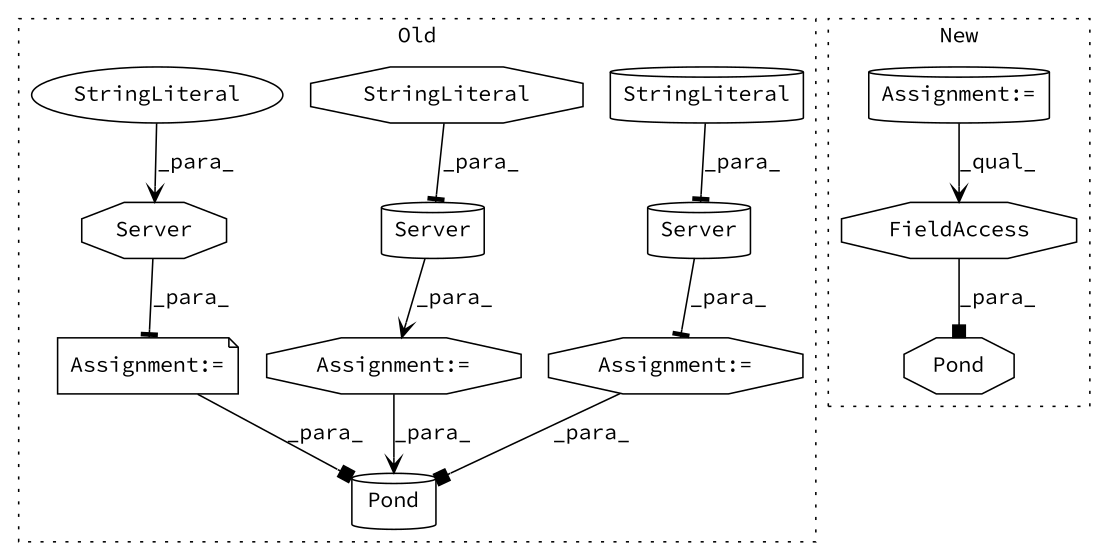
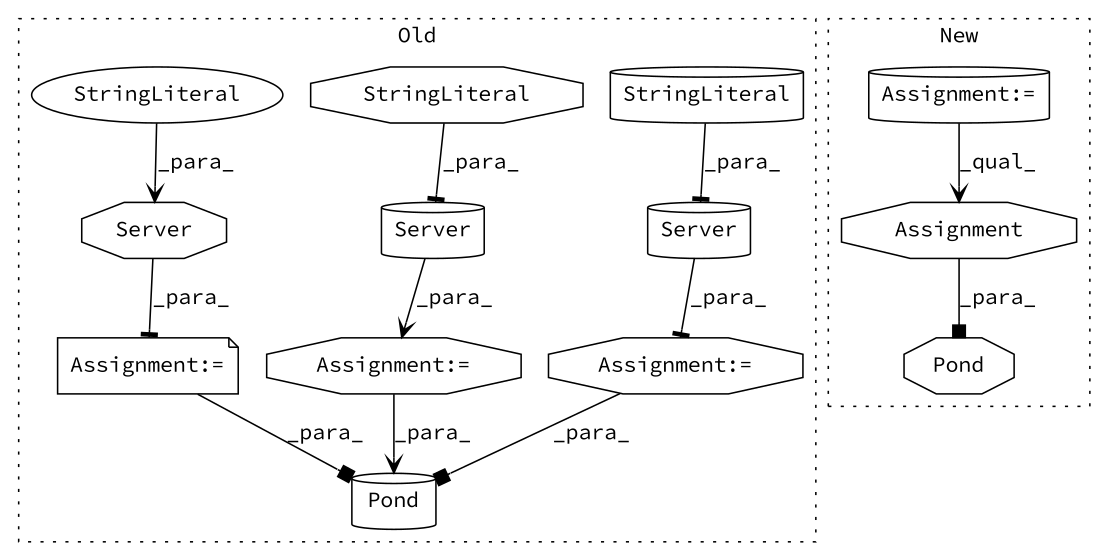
node "FieldAccess": label "FieldAccess" -> "Assignment"
